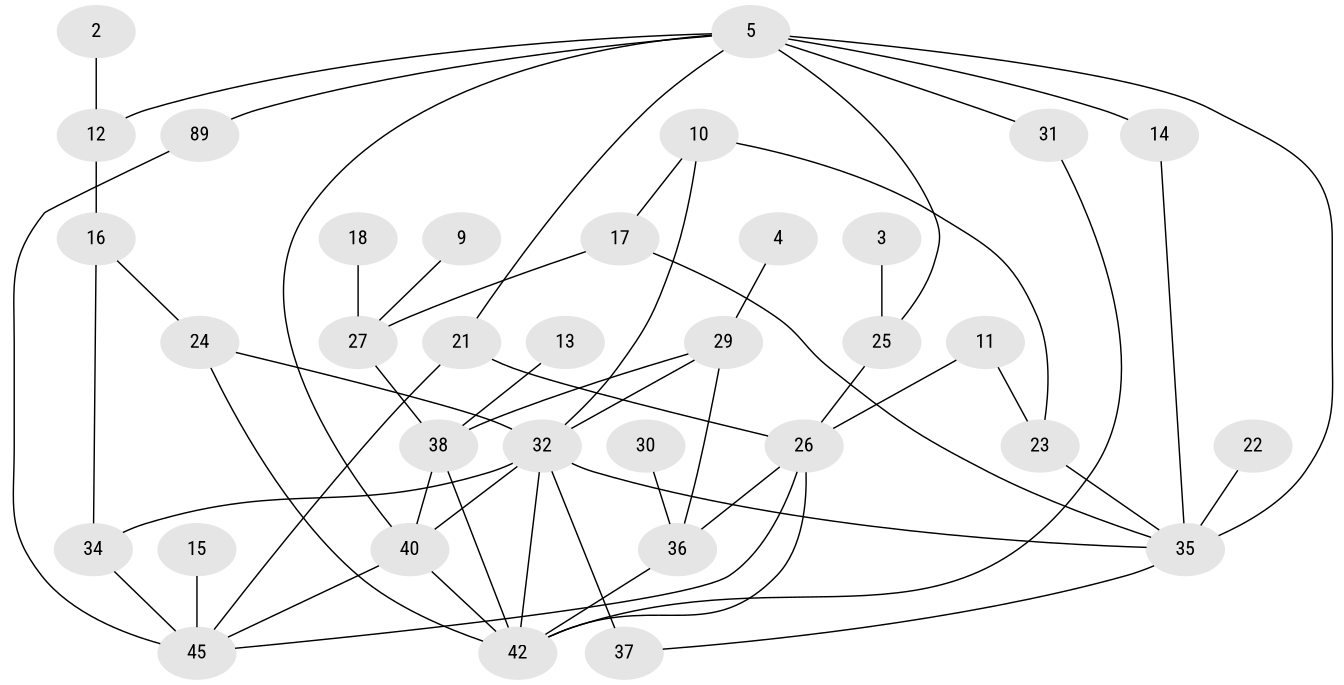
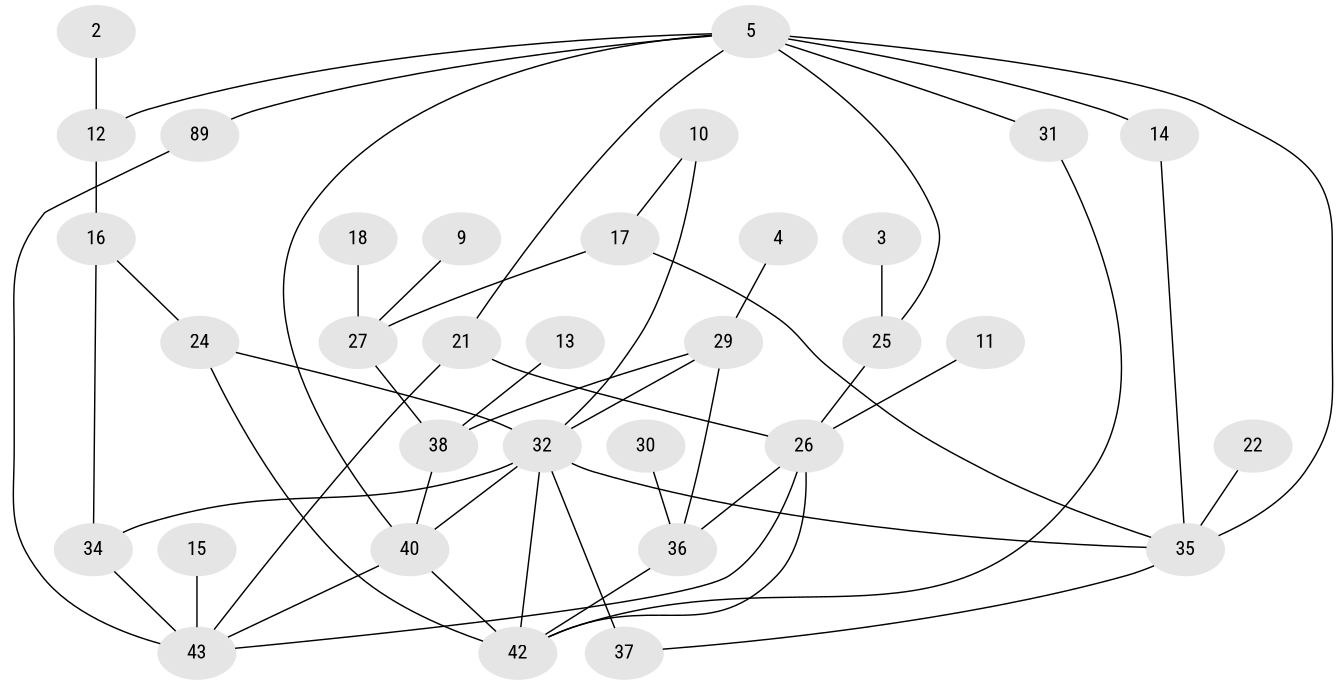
node "23": removed
edge "38" -- "42": removed
node "45": label "45" -> "43"
